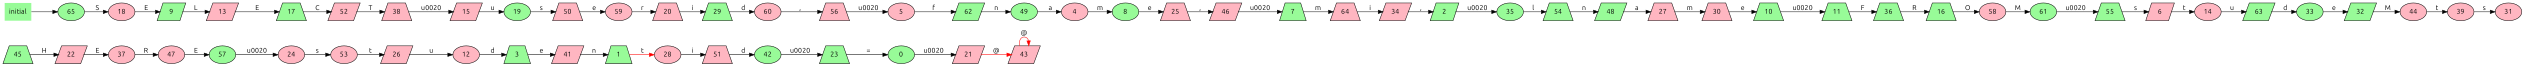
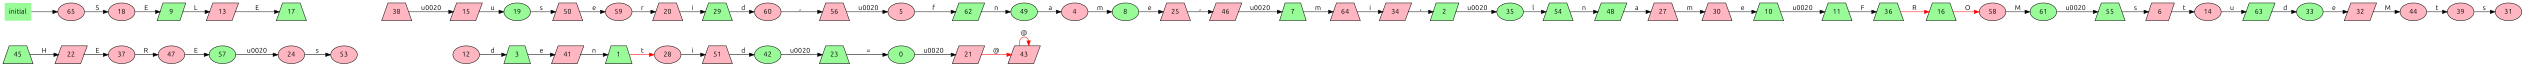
node "65": fillcolor palegreen -> lightpink
node "52": removed
edge "36" -> "16": color black -> red
edge "16" -> "58": color black -> red
node "32": fillcolor palegreen -> lightpink
node "26": removed
